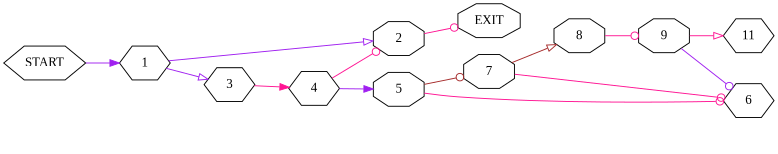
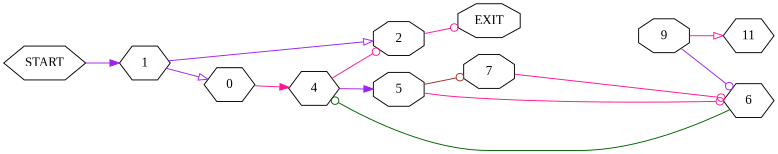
node "8": removed
node "3": label "3" -> "0"
edge "6" -> "4": added
